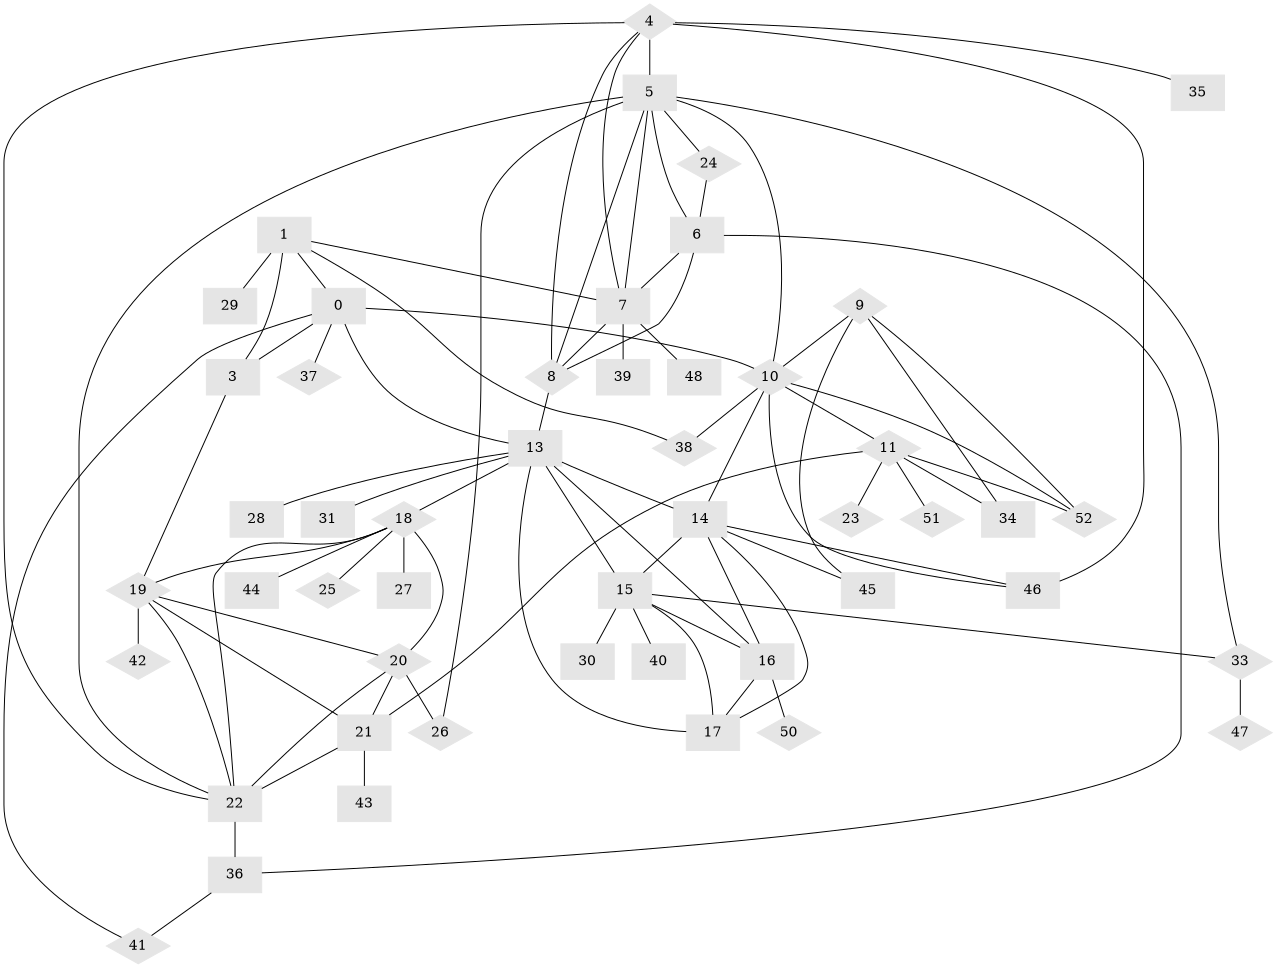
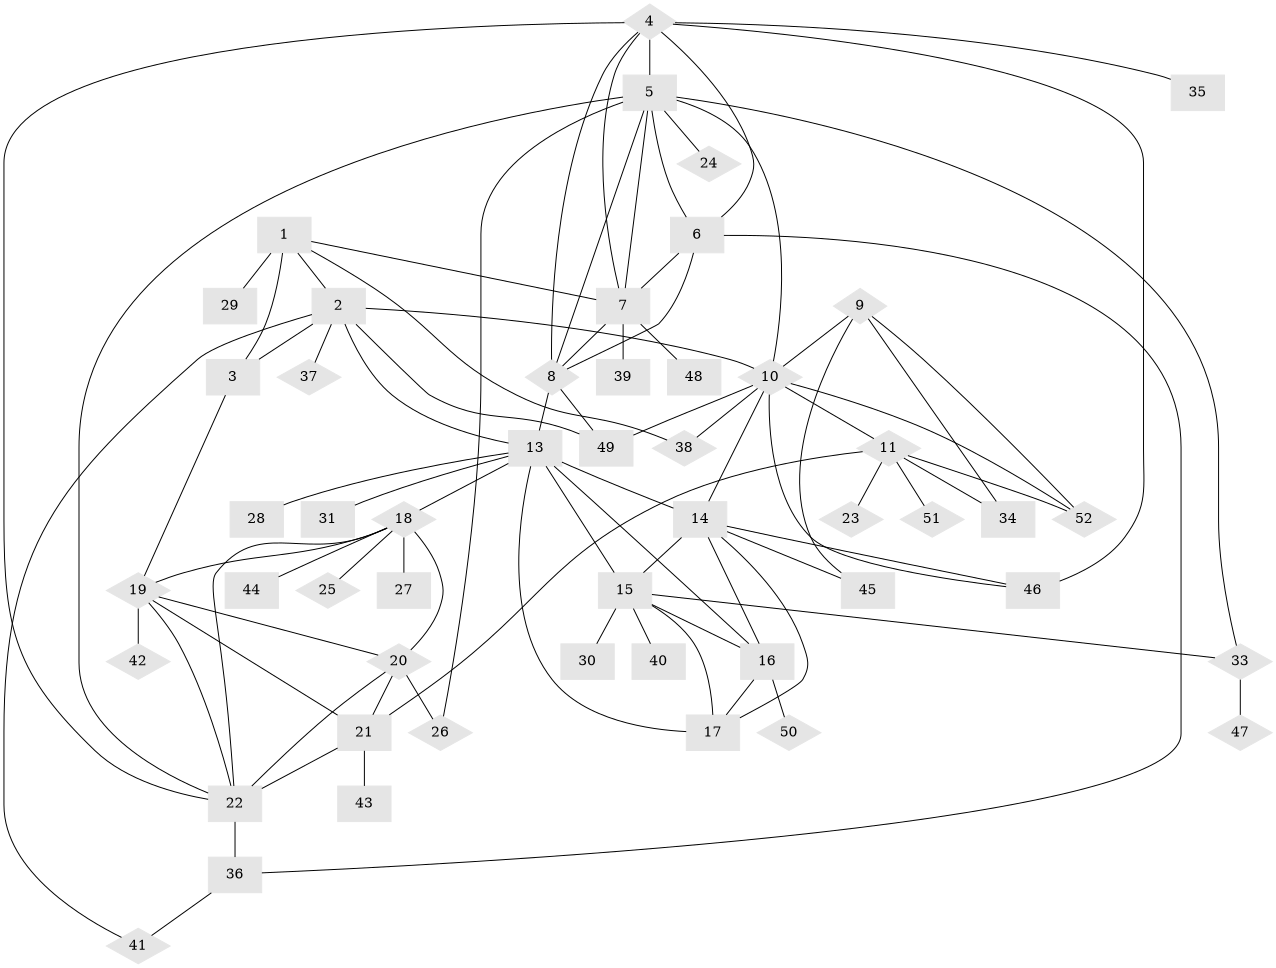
edge "24" -- "6": now "4" -- "6"
node "0": label "0" -> "2"
node "49": added
